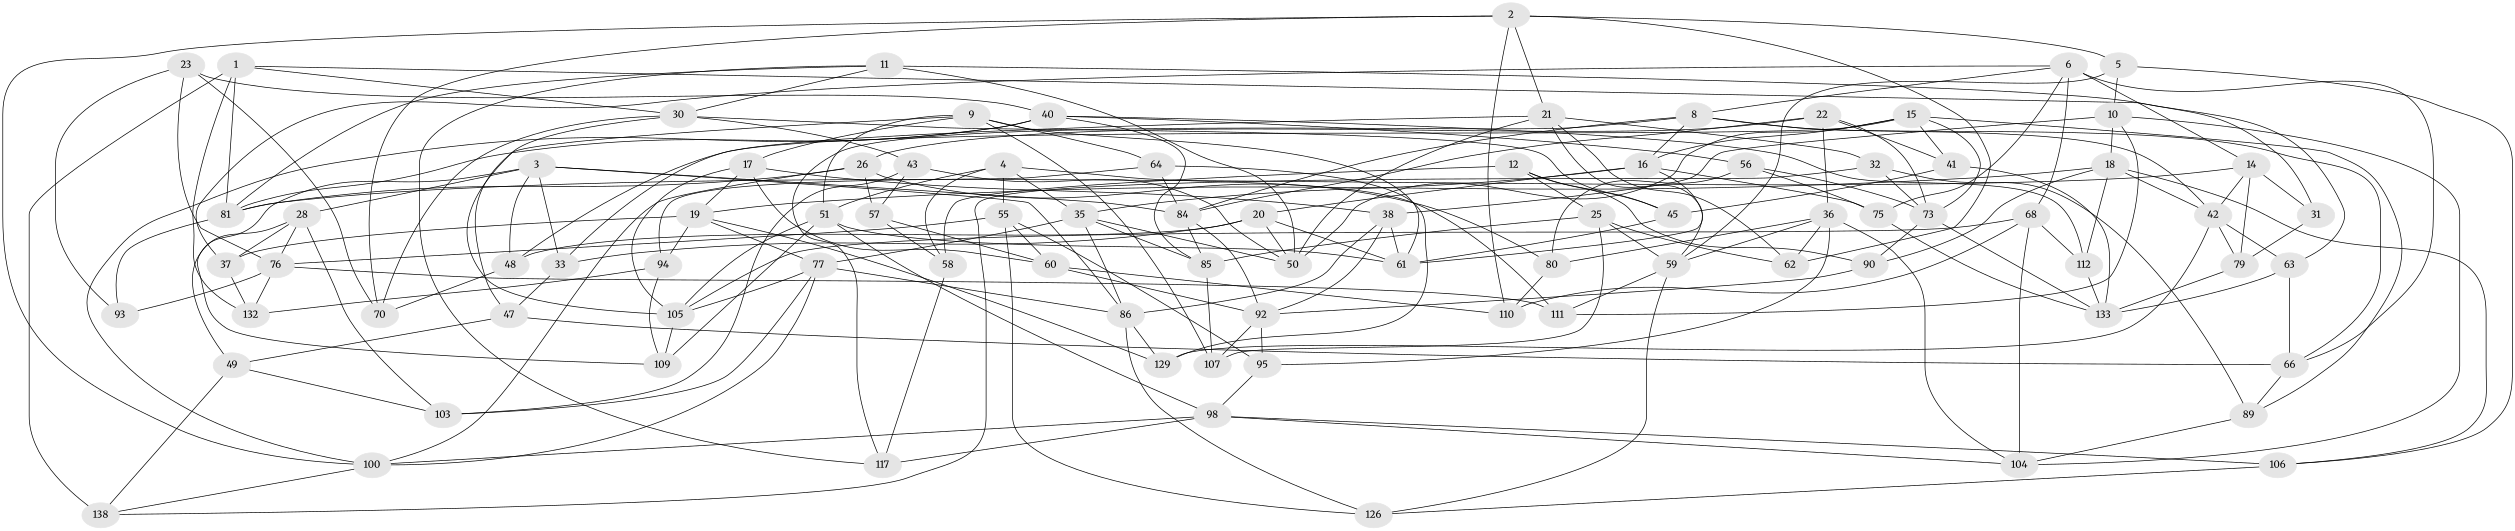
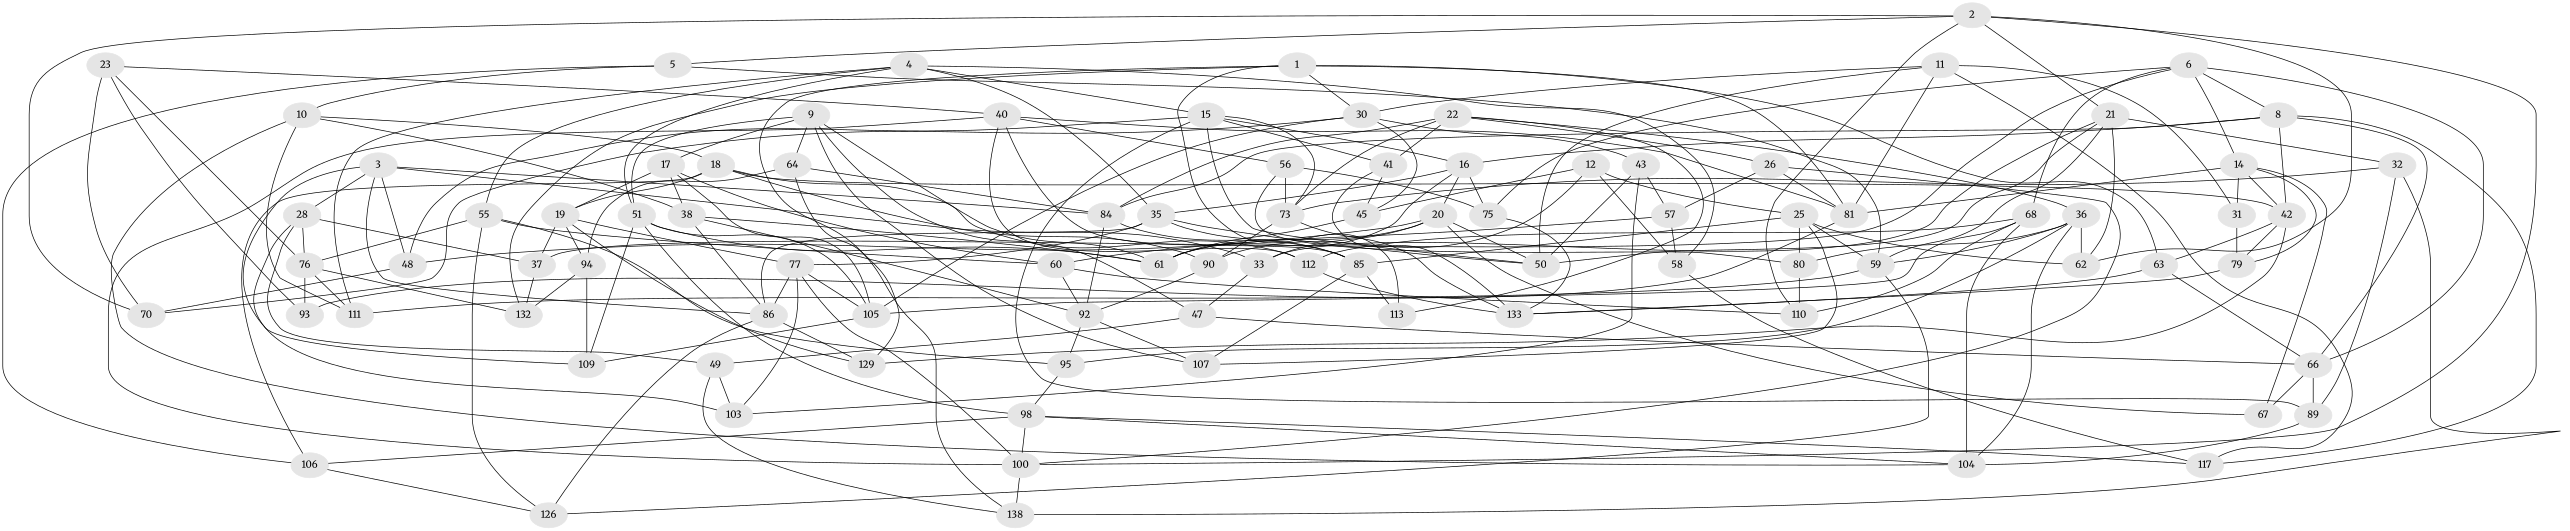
edge "4" -- "15": added
edge "26" -- "80": now "25" -- "80"
node "113": added
node "67": added
